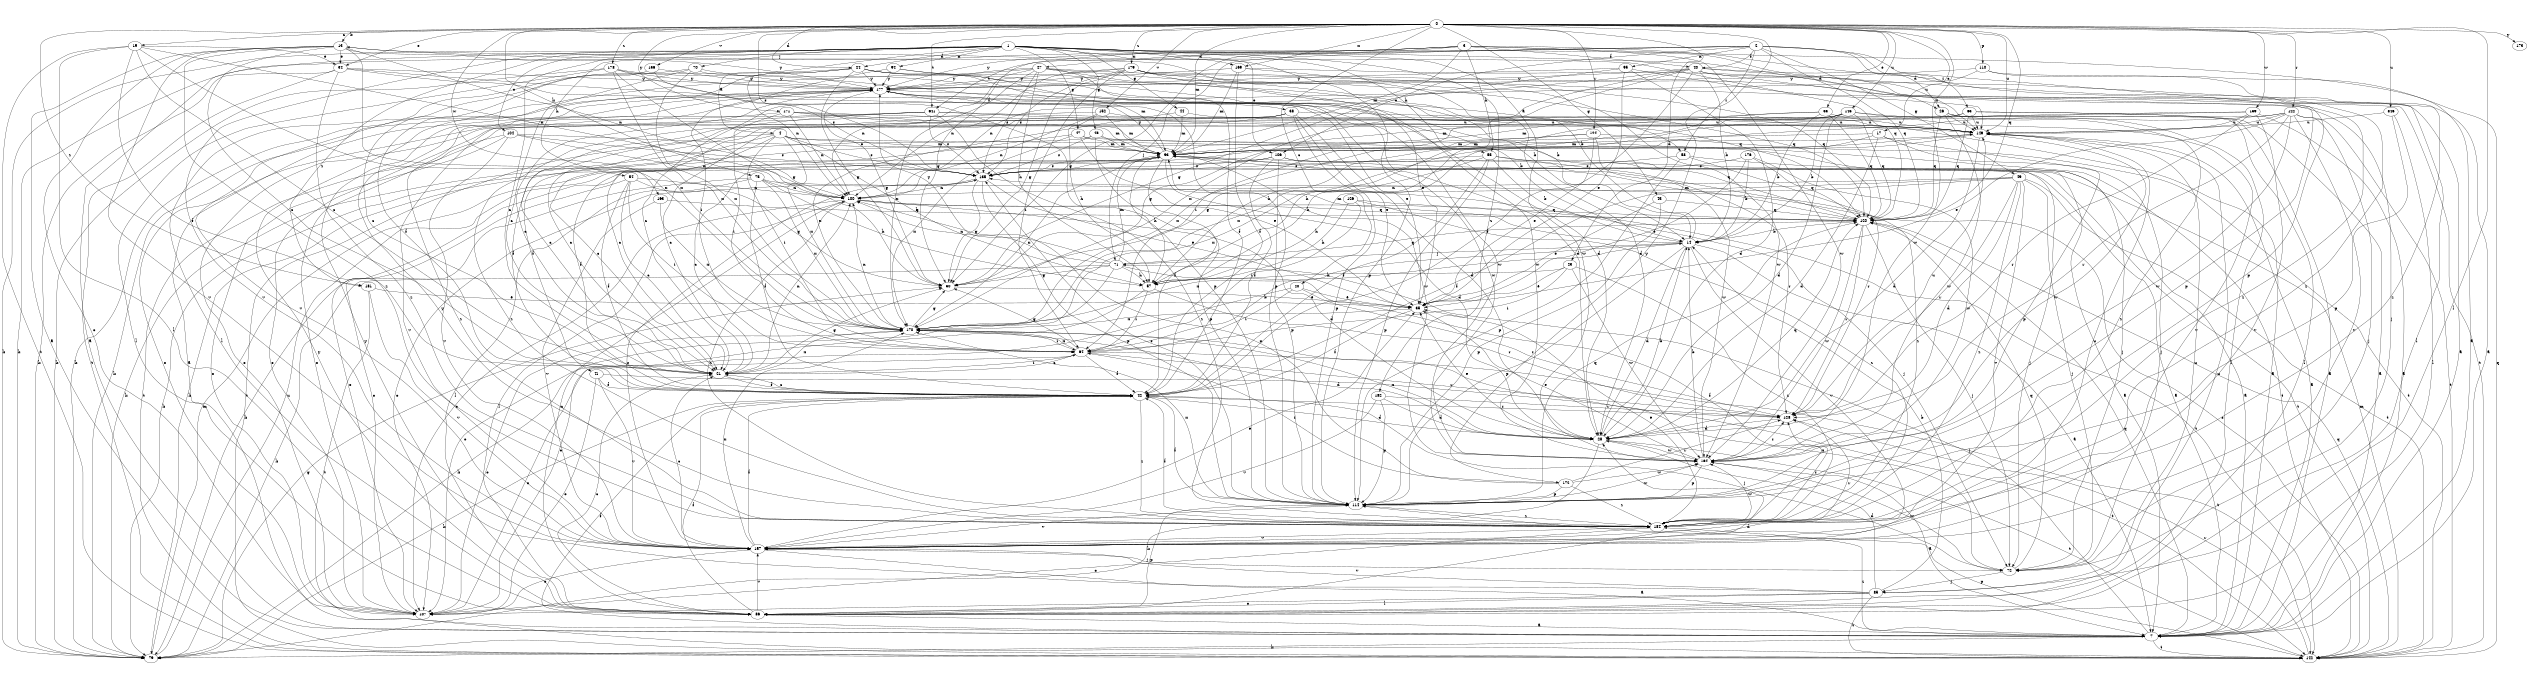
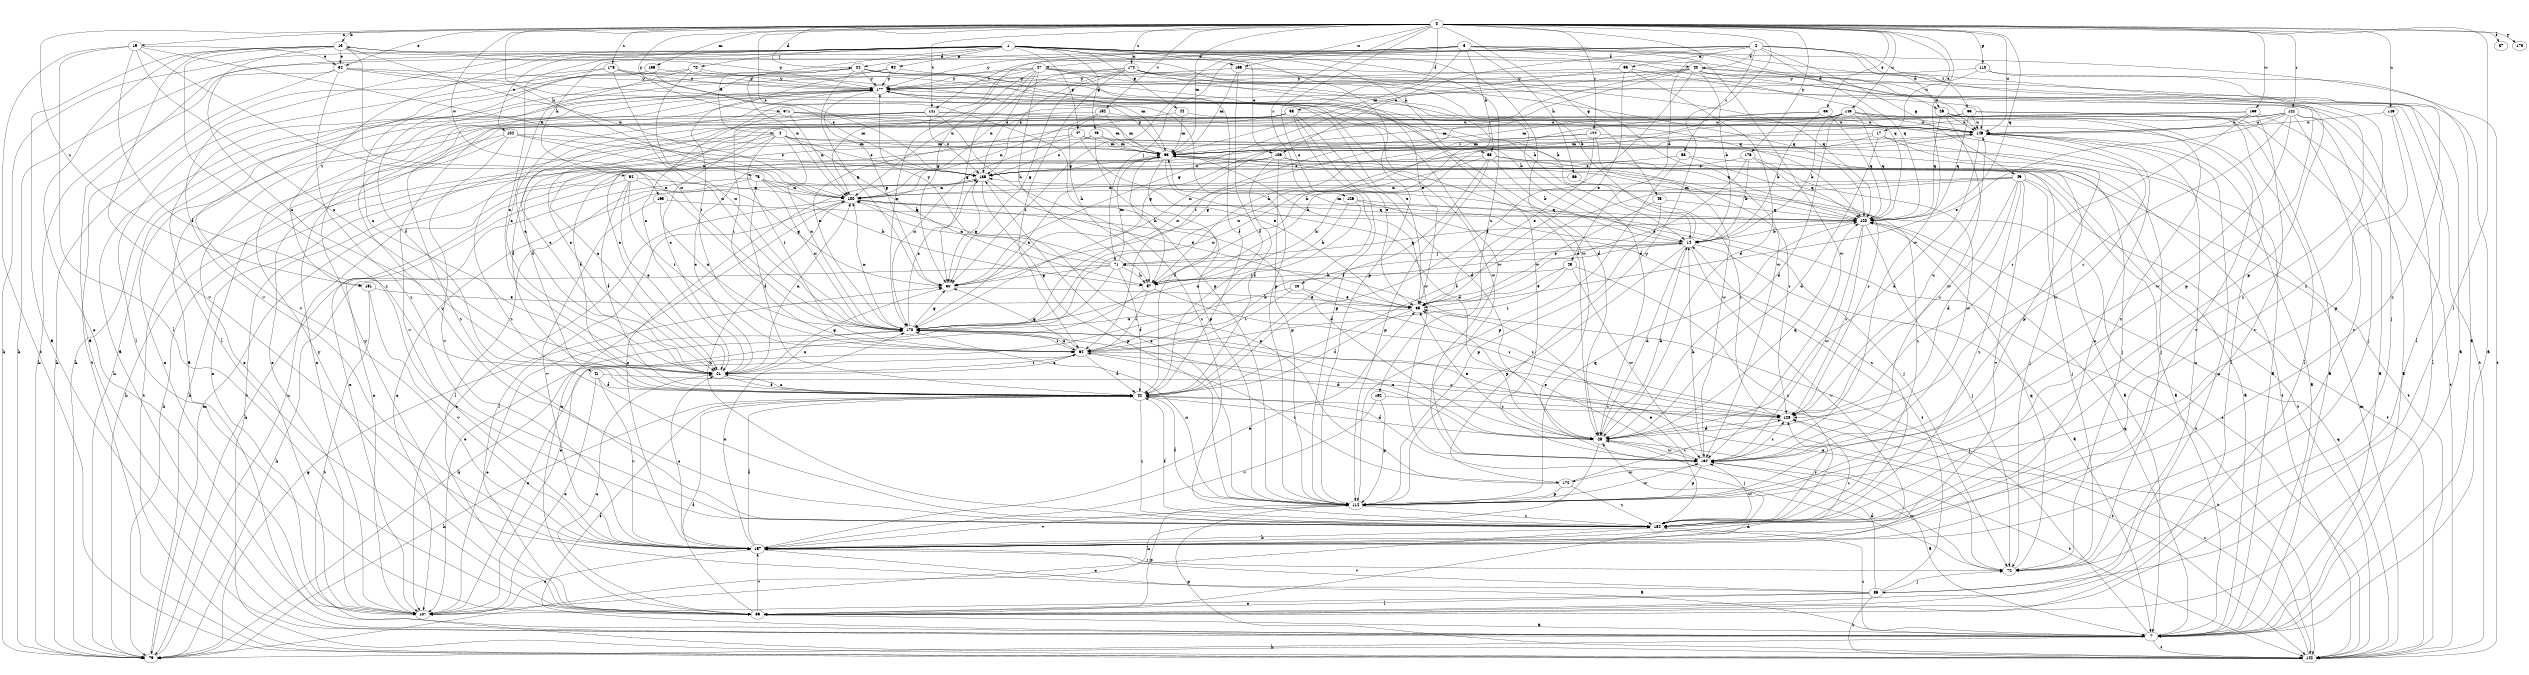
edge "0" -> "176": added, label "y"
edge "0" -> "156": label "v" -> "m"
node "37": added
node "179": label "179" -> "174"
edge "94" -> "58": now "94" -> "7"
edge "177" -> "38": now "0" -> "38"
edge "0" -> "126": added, label "r"
node "171": label "171" -> "571"
node "641": label "641" -> "141"
node "846": label "846" -> "146"
edge "33" -> "149": now "145" -> "149"
edge "27" -> "100": label "n" -> "m"
edge "104" -> "93": label "o" -> "m"
edge "124" -> "93": label "m" -> "i"
edge "93" -> "135": now "170" -> "135"
edge "178" -> "50": now "27" -> "50"
node "56": added
edge "71" -> "184": now "71" -> "42"
edge "110" -> "142": label "q" -> "t"
edge "85" -> "14": label "b" -> "t"
edge "182" -> "28": removed, label "d"
edge "172" -> "164": reversed
edge "184" -> "157": label "v" -> "b"
edge "142" -> "114": reversed
edge "72" -> "85": reversed
